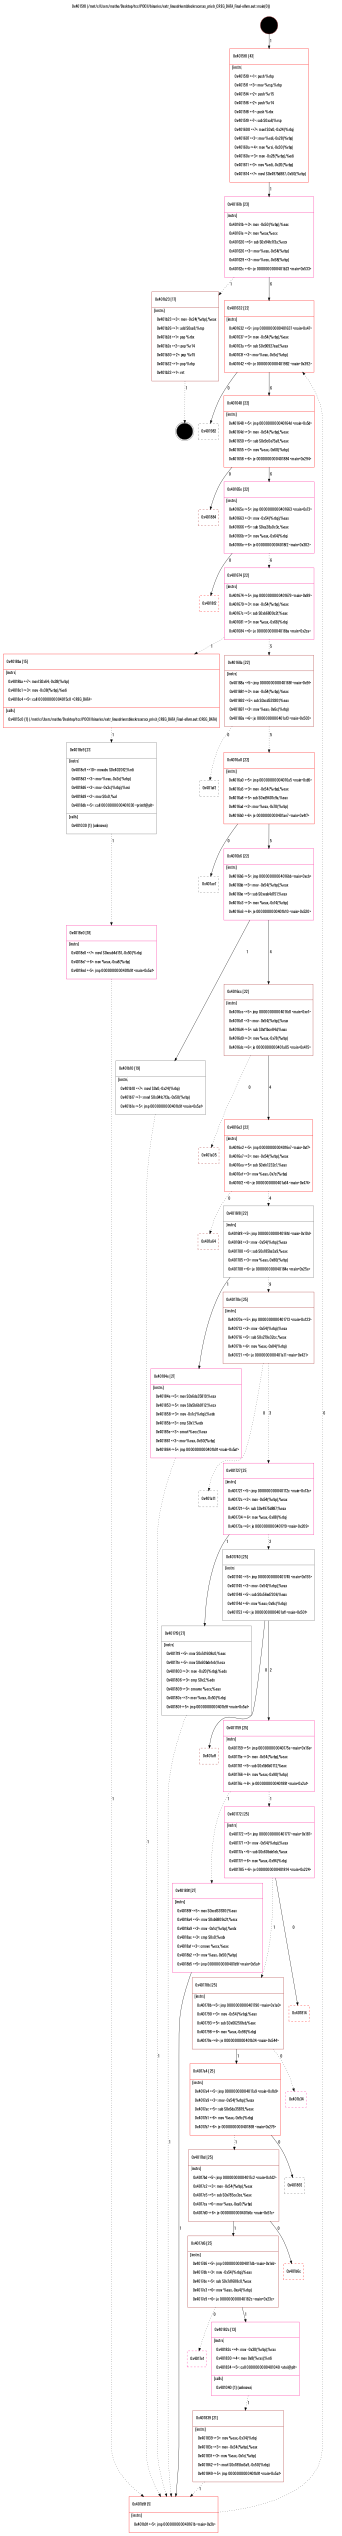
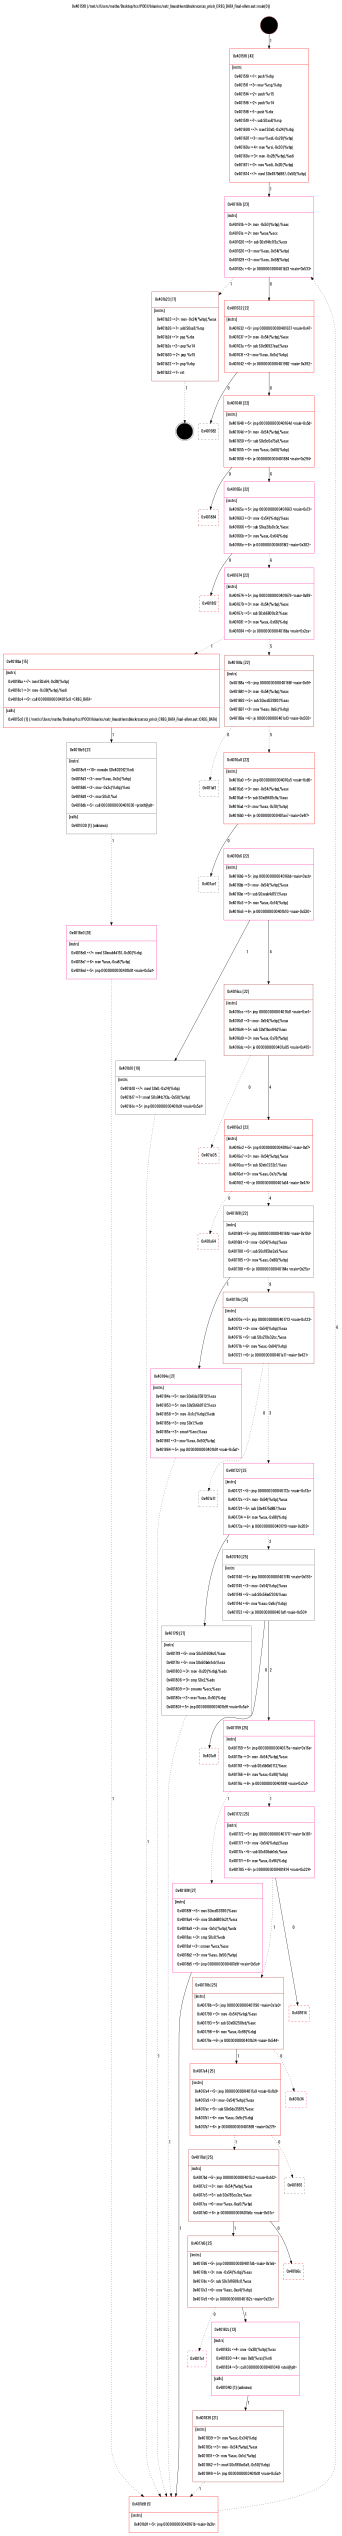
edge "0x4018ba [15]" -> "0x4018c9 [23]": style dotted -> solid
edge "0x4016a0 [22]" -> "0x4016b6 [22]": removed, label "5"
edge "0x401b9f [5]" -> "0x401632 [22]": now "0x401b9f [5]" -> "0x40161b [23]"
edge "0x4017a4 [25]" -> "0x401869": style solid -> dotted
edge "0x40182c [13]" -> "0x401839 [21]": style dotted -> solid
